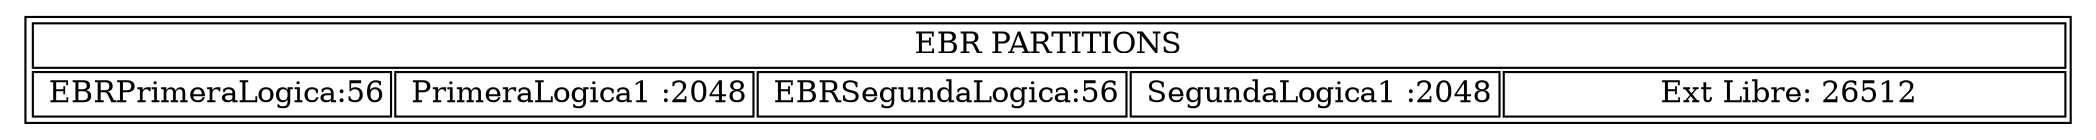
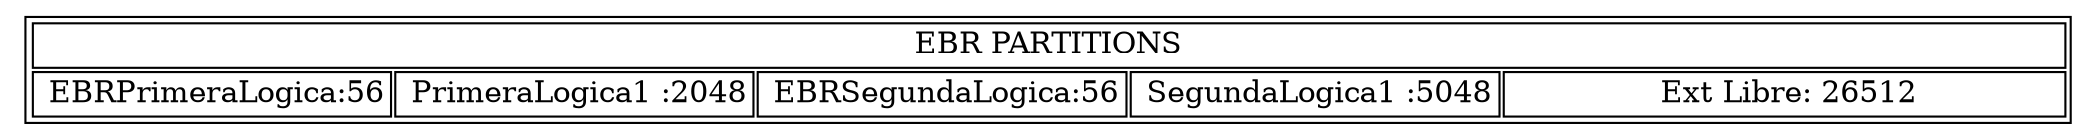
node "EBR PARTITIONS": text "SegundaLogica1 :2048" -> "SegundaLogica1 :5048"
